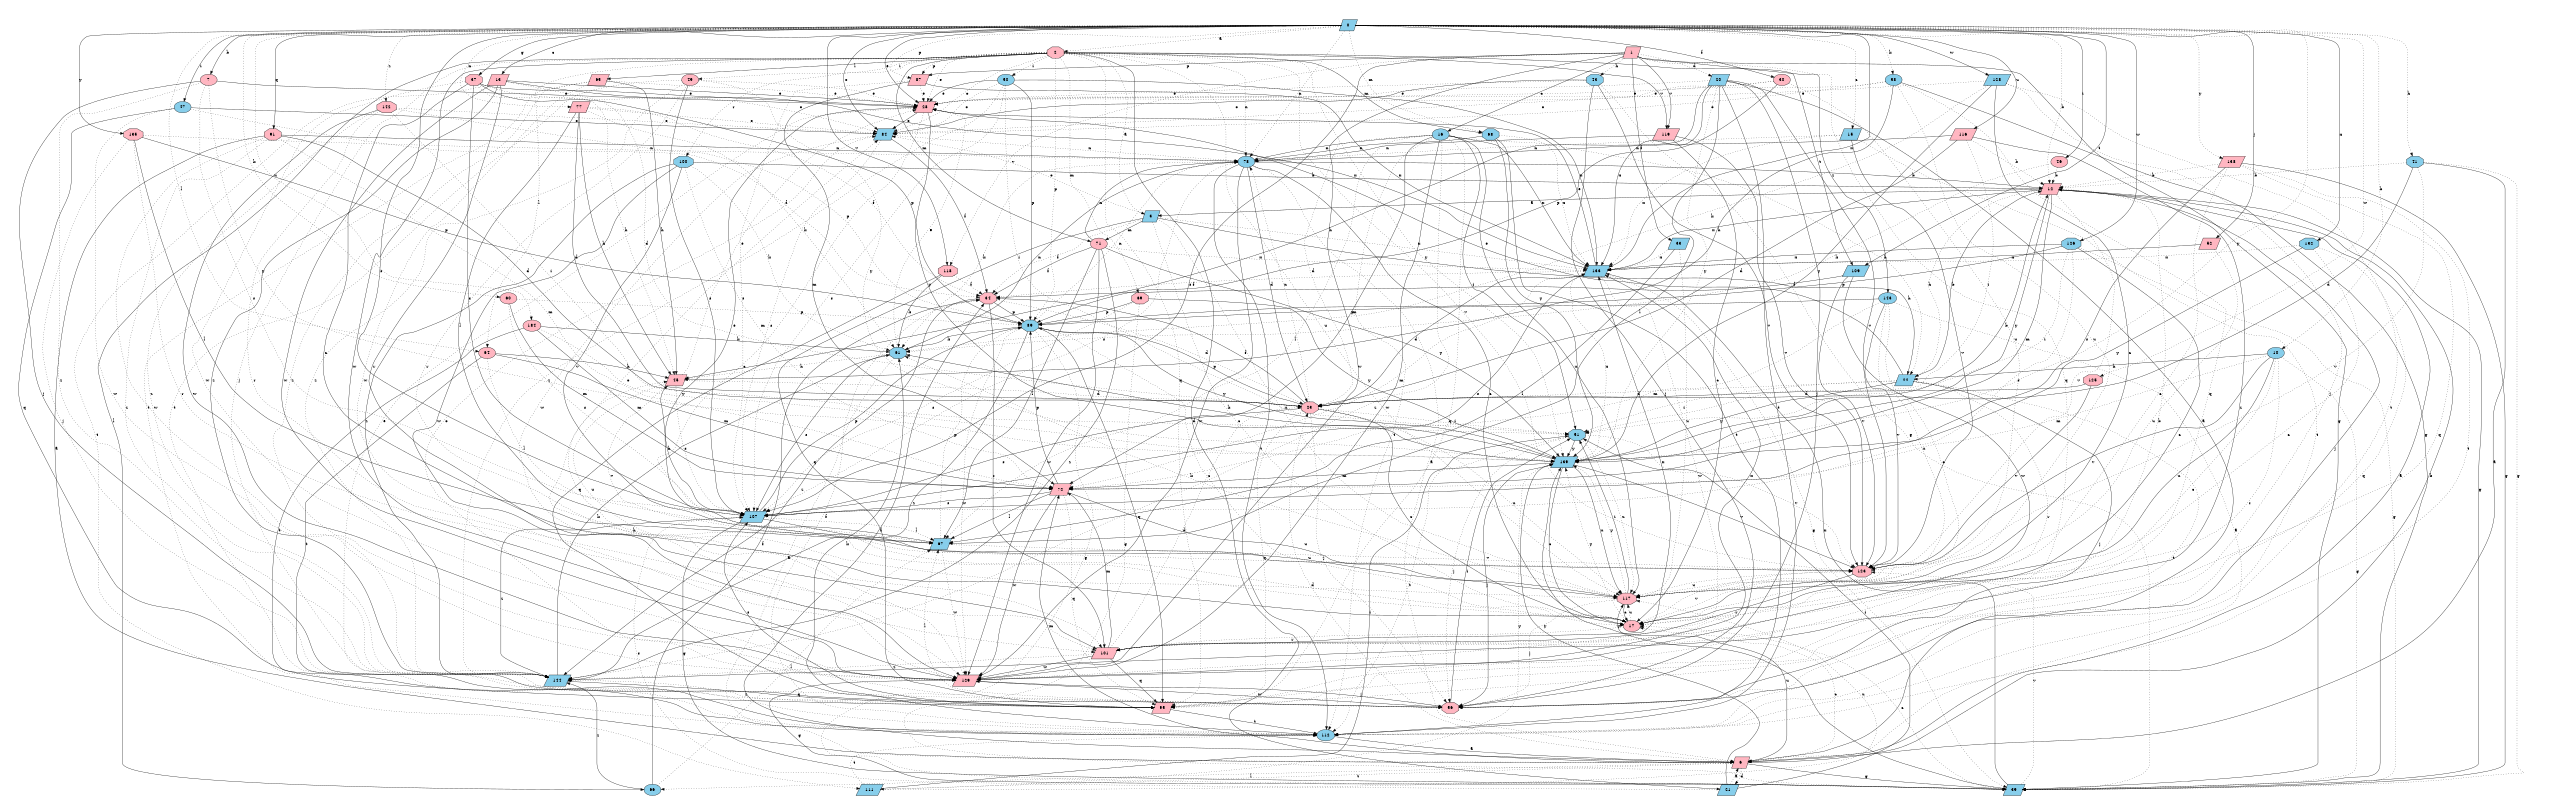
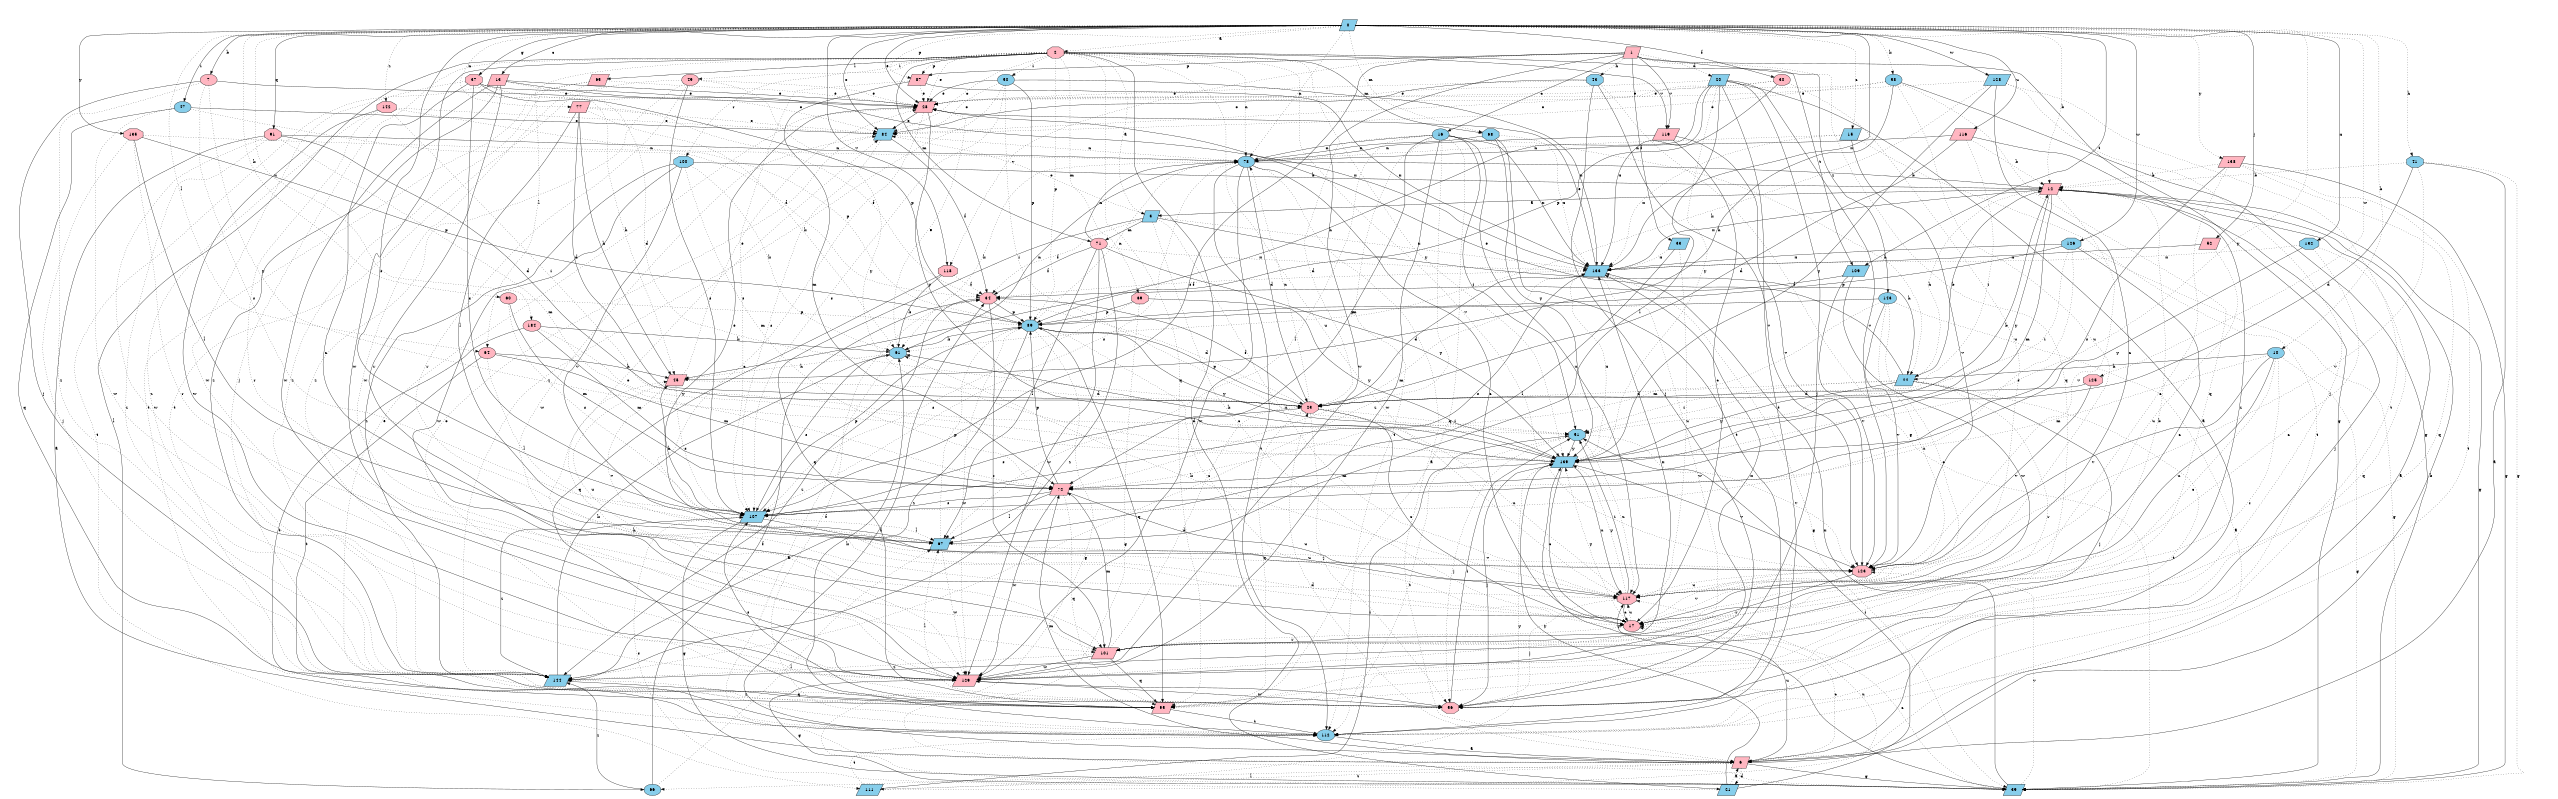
node "46": removed
edge "65" -> "45": removed, label "h"
